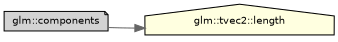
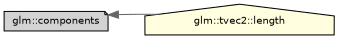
edge "glm::components" -> "glm::tvec2::length": reversed
